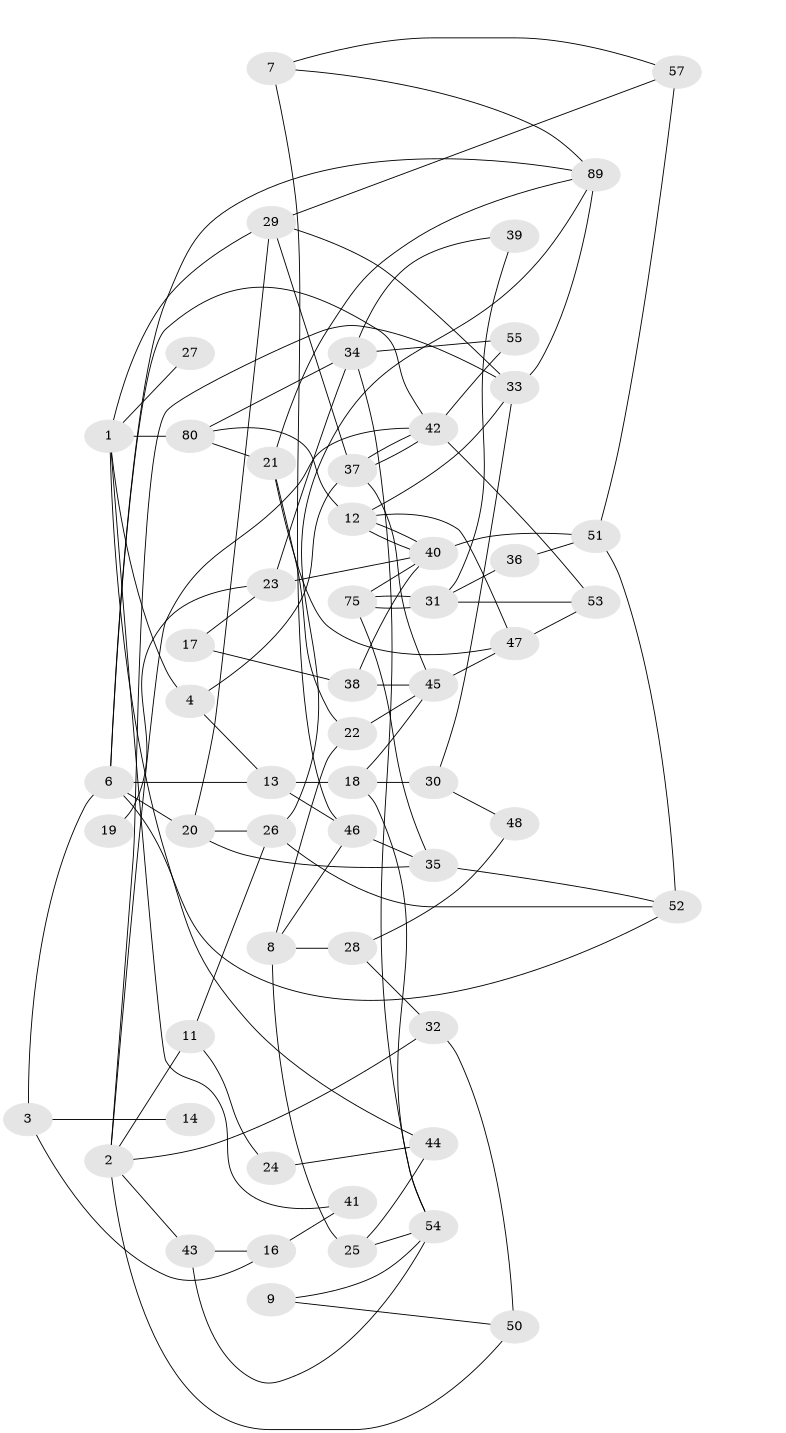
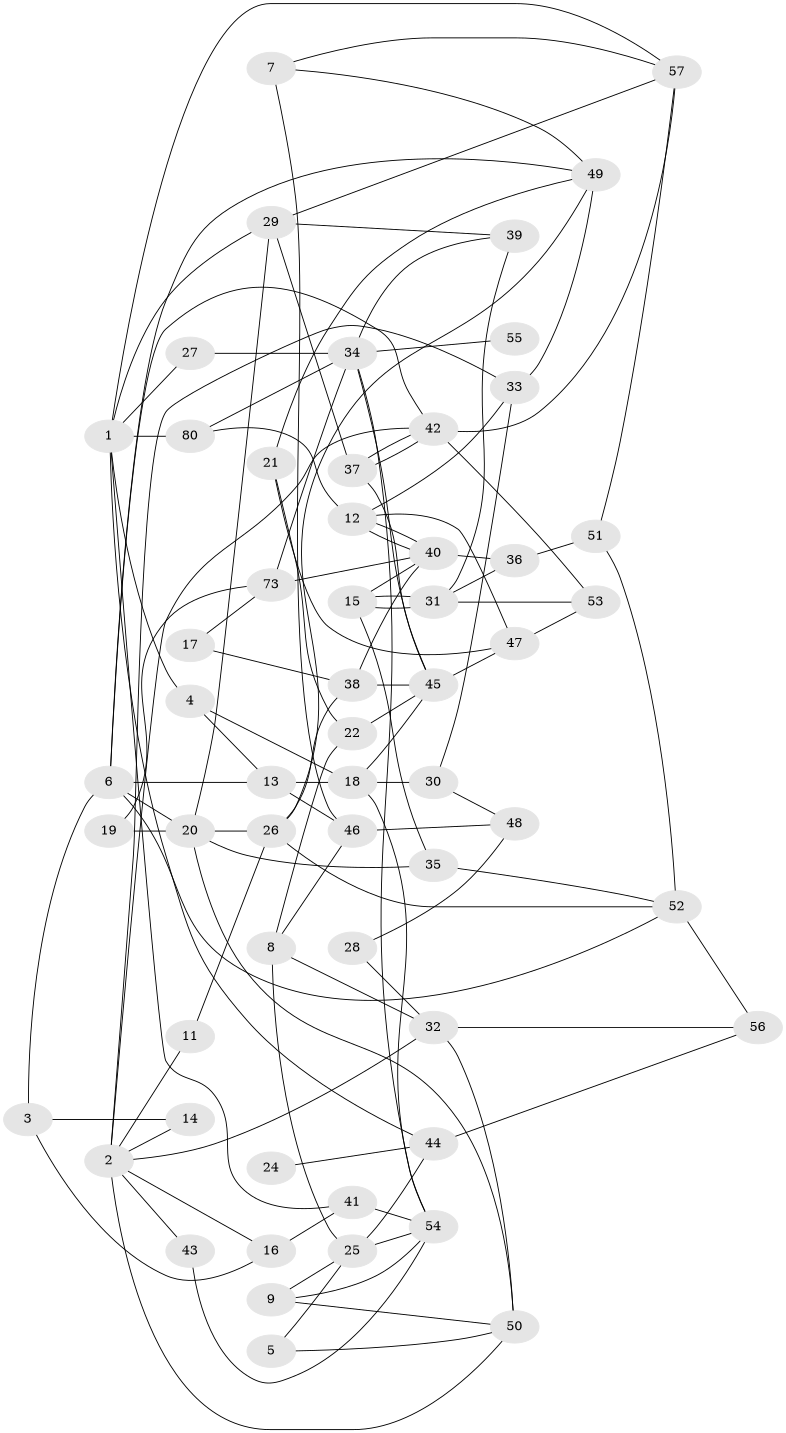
edge "57" -- "1": added
node "89": label "89" -> "49"
edge "29" -- "33": now "29" -- "39"
edge "27" -- "34": added
edge "55" -- "42": now "57" -- "42"
edge "80" -- "21": removed
edge "34" -- "45": added
edge "51" -- "40": now "36" -- "40"
node "23": label "23" -> "73"
node "75": label "75" -> "15"
edge "37" -- "4": now "18" -- "4"
edge "38" -- "26": added
edge "19" -- "20": added
edge "46" -- "35": now "46" -- "48"
edge "8" -- "28": now "8" -- "32"
node "56": added
edge "20" -- "50": added
edge "11" -- "24": removed
edge "14" -- "2": added
edge "41" -- "54": added
edge "43" -- "16": now "2" -- "16"
edge "25" -- "9": added
node "5": added
